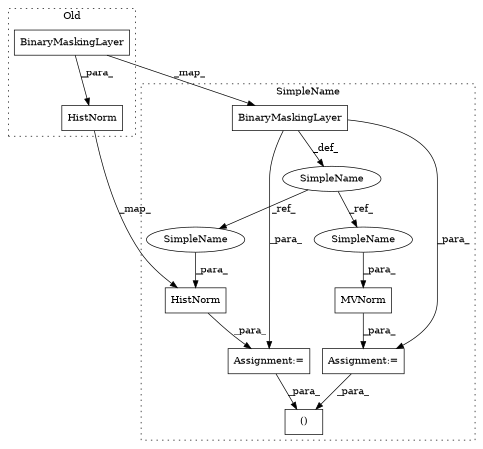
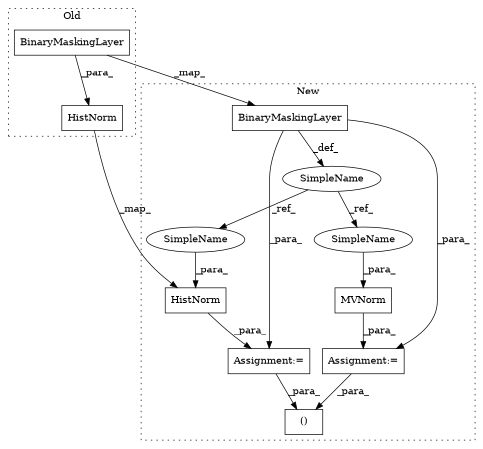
cluster "SimpleName": label "SimpleName" -> "New"
